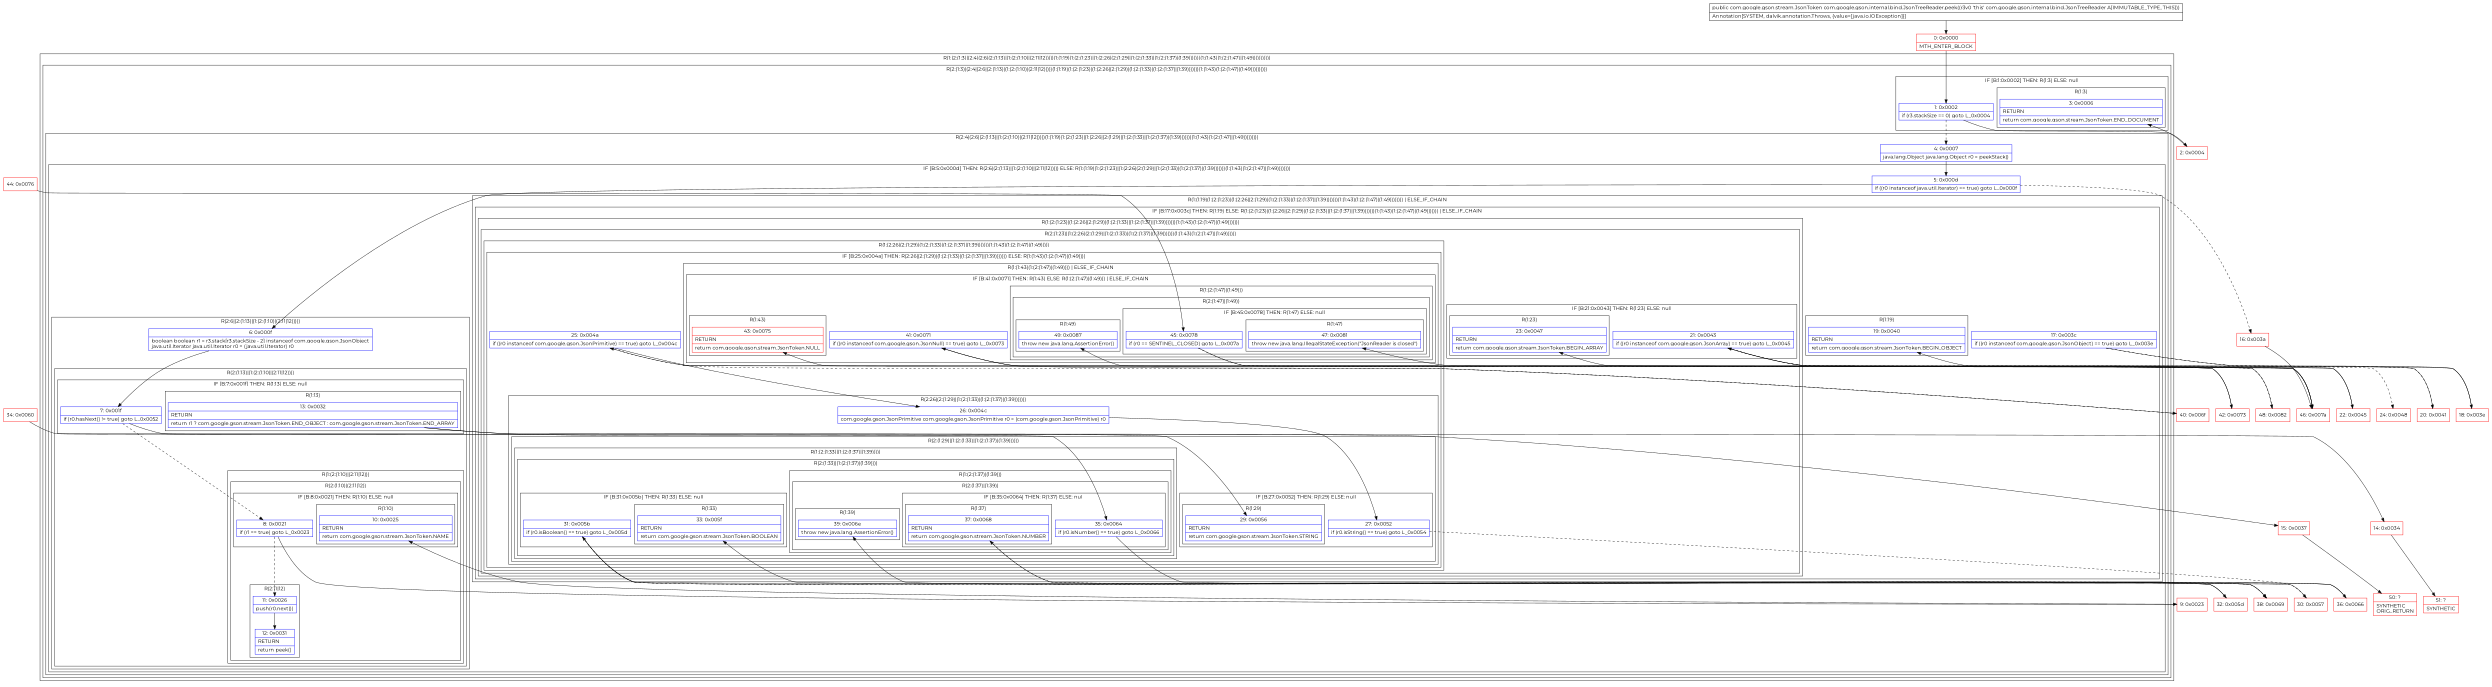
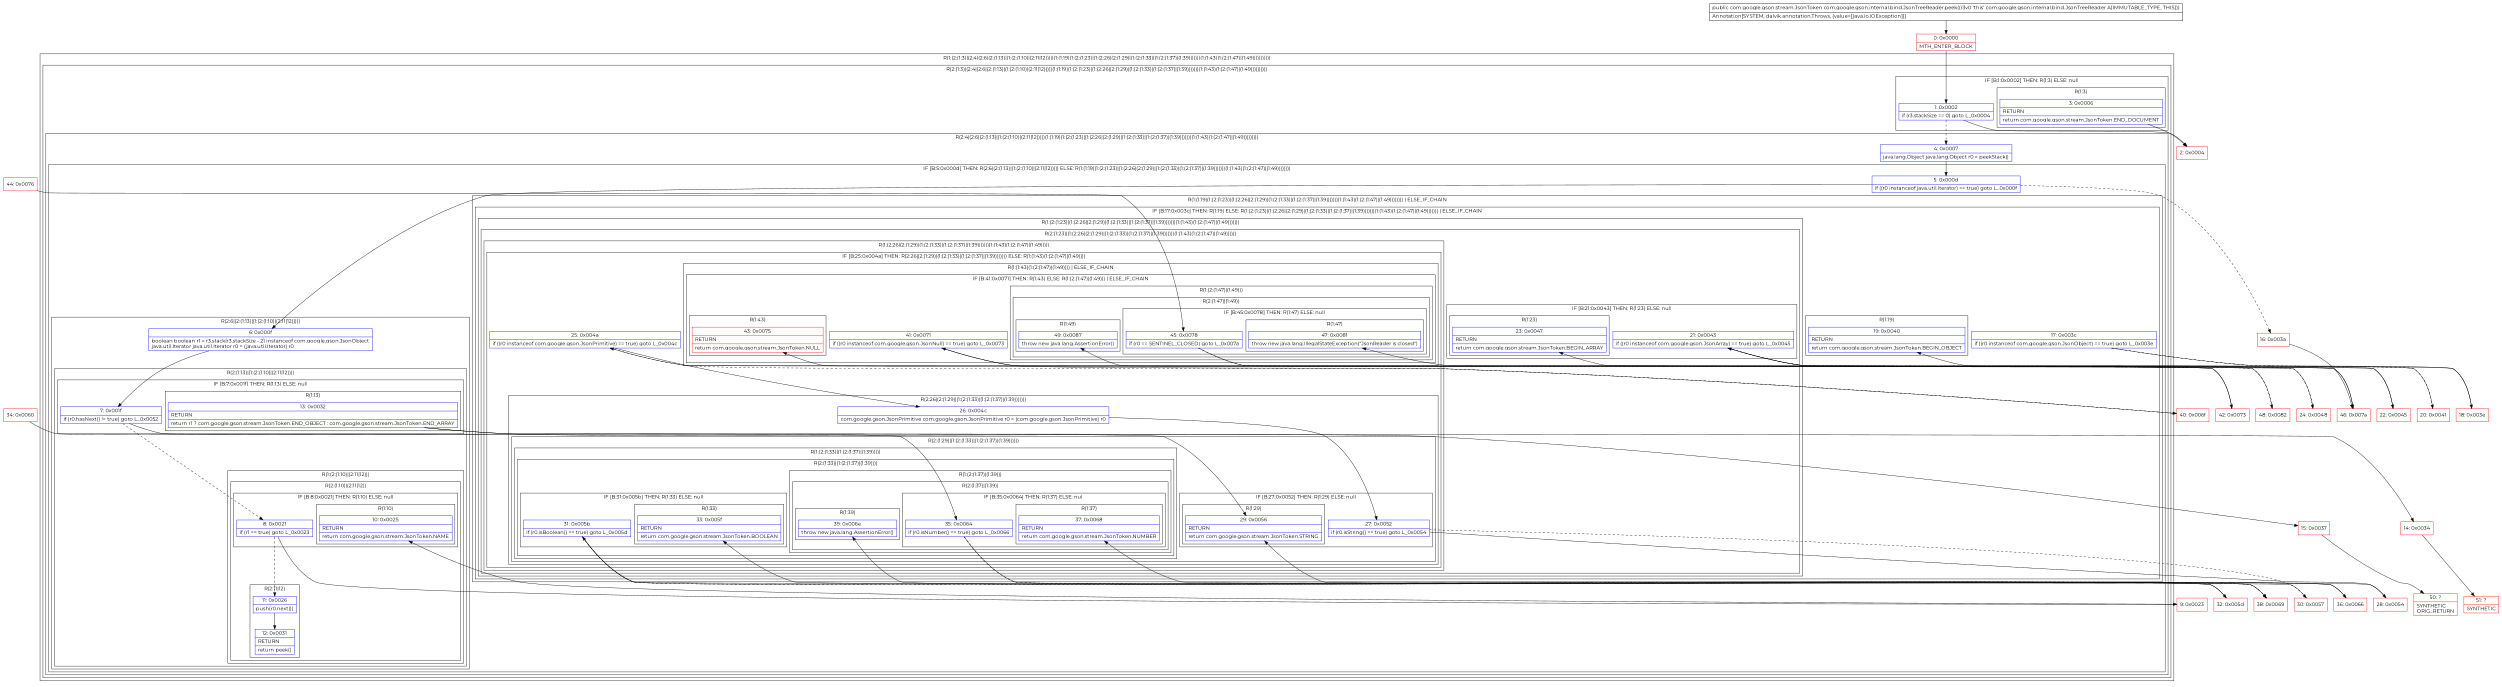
edge "2: 0x0004" -> "3: 0x0006": reversed
edge "46: 0x007a" -> "25: 0x004a": now "24: 0x0048" -> "25: 0x004a"
edge "37: 0x0068" -> "38: 0x0069": now "35: 0x0064" -> "38: 0x0069"
node "28: 0x0054": added
